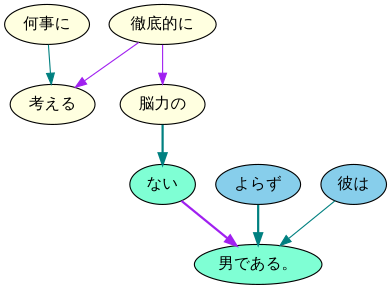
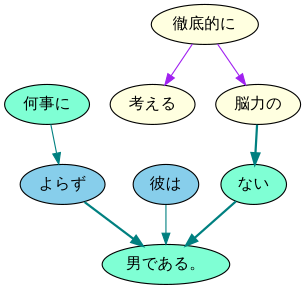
node "何事に": fillcolor lightyellow -> aquamarine
edge "何事に" -> "考える": now "何事に" -> "よらず"
edge "ない" -> "男である。": color purple -> teal
